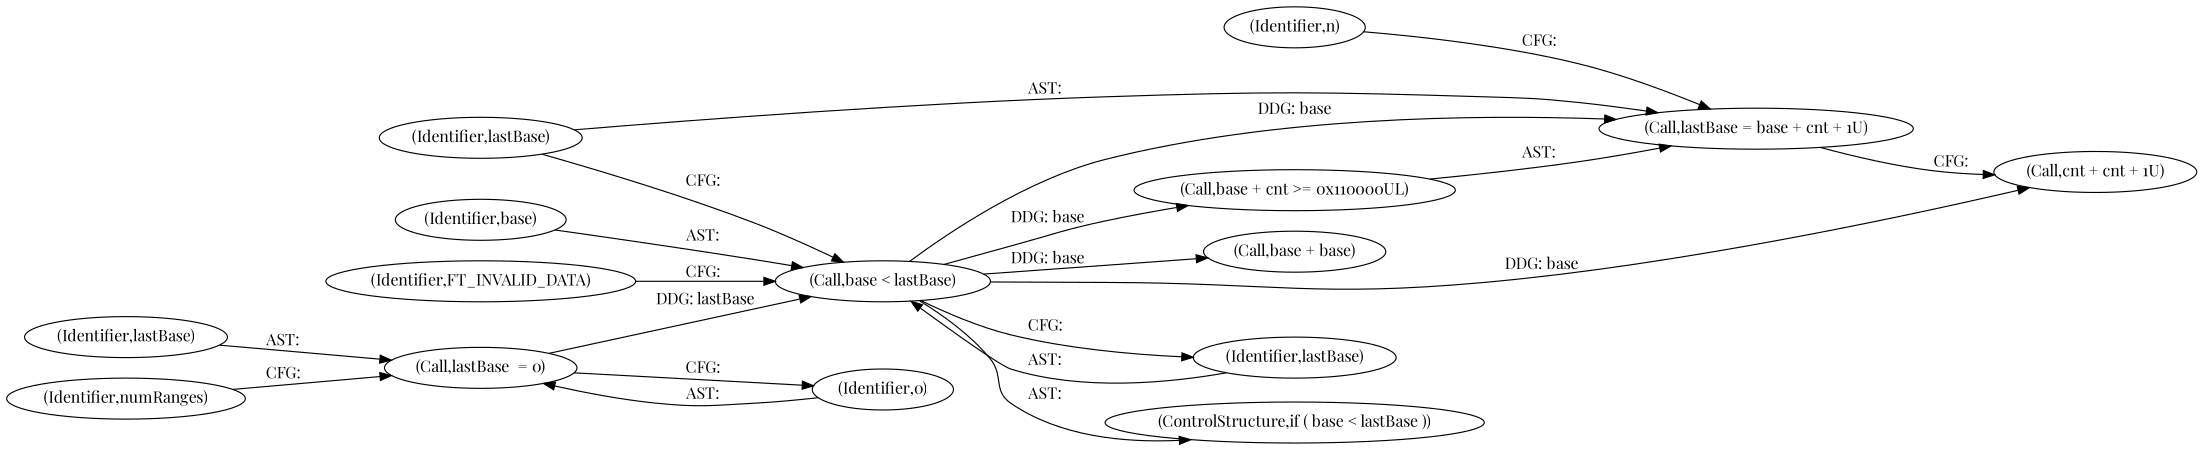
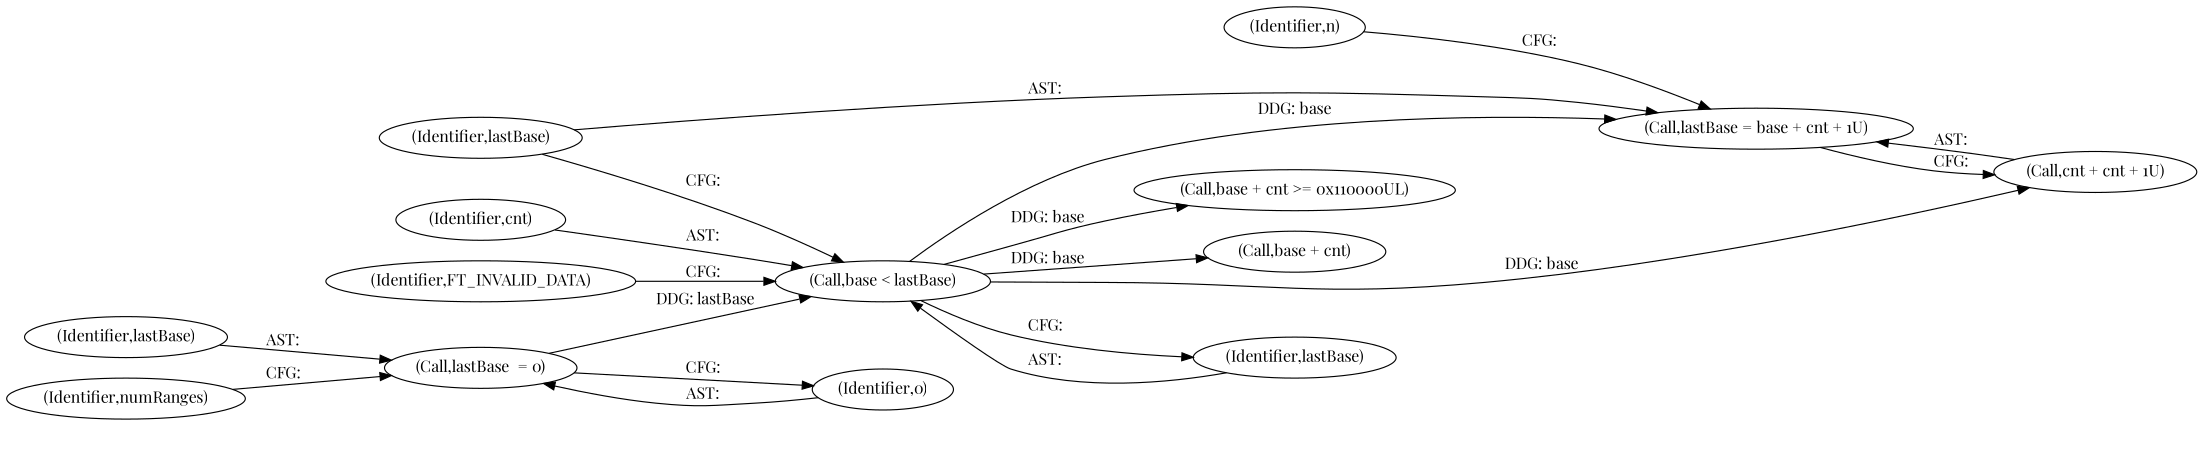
edge "(Call,base + cnt >= 0x110000UL)" -> "(Call,lastBase = base + cnt + 1U)": now "(Call,cnt + cnt + 1U)" -> "(Call,lastBase = base + cnt + 1U)"
node "(Identifier,base)": label "(Identifier,base)" -> "(Identifier,cnt)"
node "(Call,base + base)": label "(Call,base + base)" -> "(Call,base + cnt)"
node "(ControlStructure,if ( base < lastBase ))": removed
